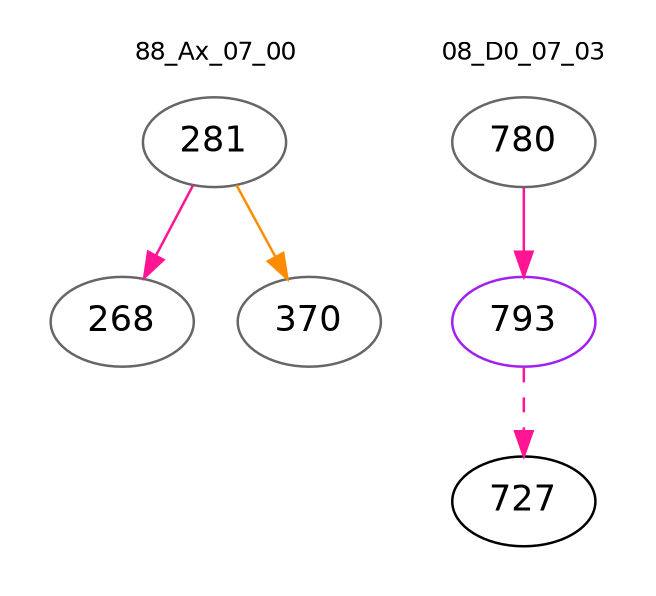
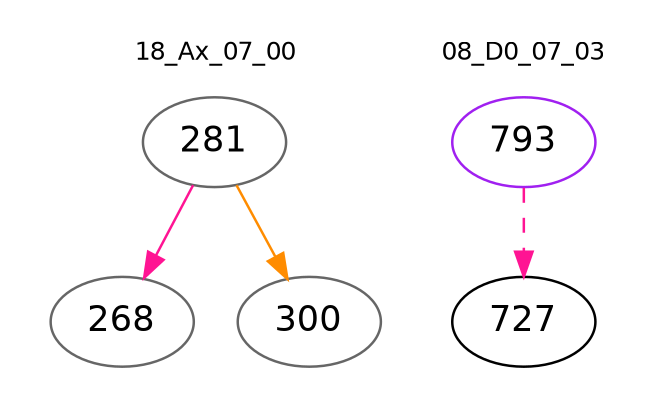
cluster "88_Ax_07_00": label "88_Ax_07_00" -> "18_Ax_07_00"
node "780": removed
node "370": label "370" -> "300"
